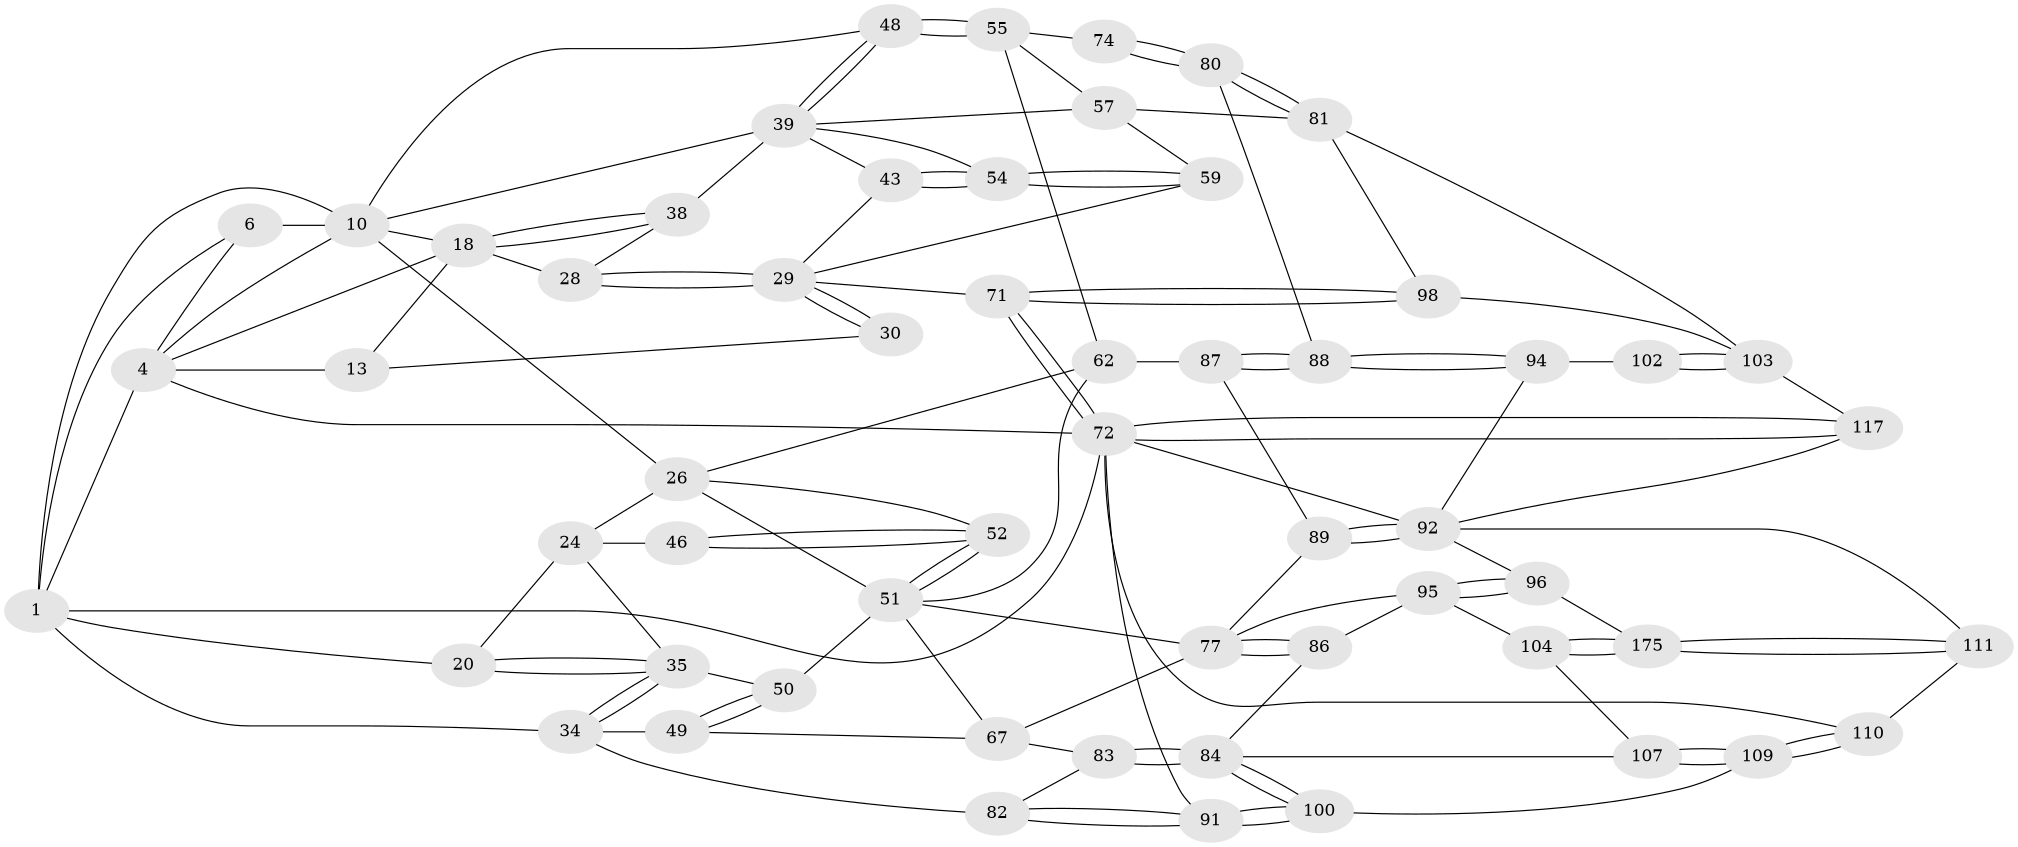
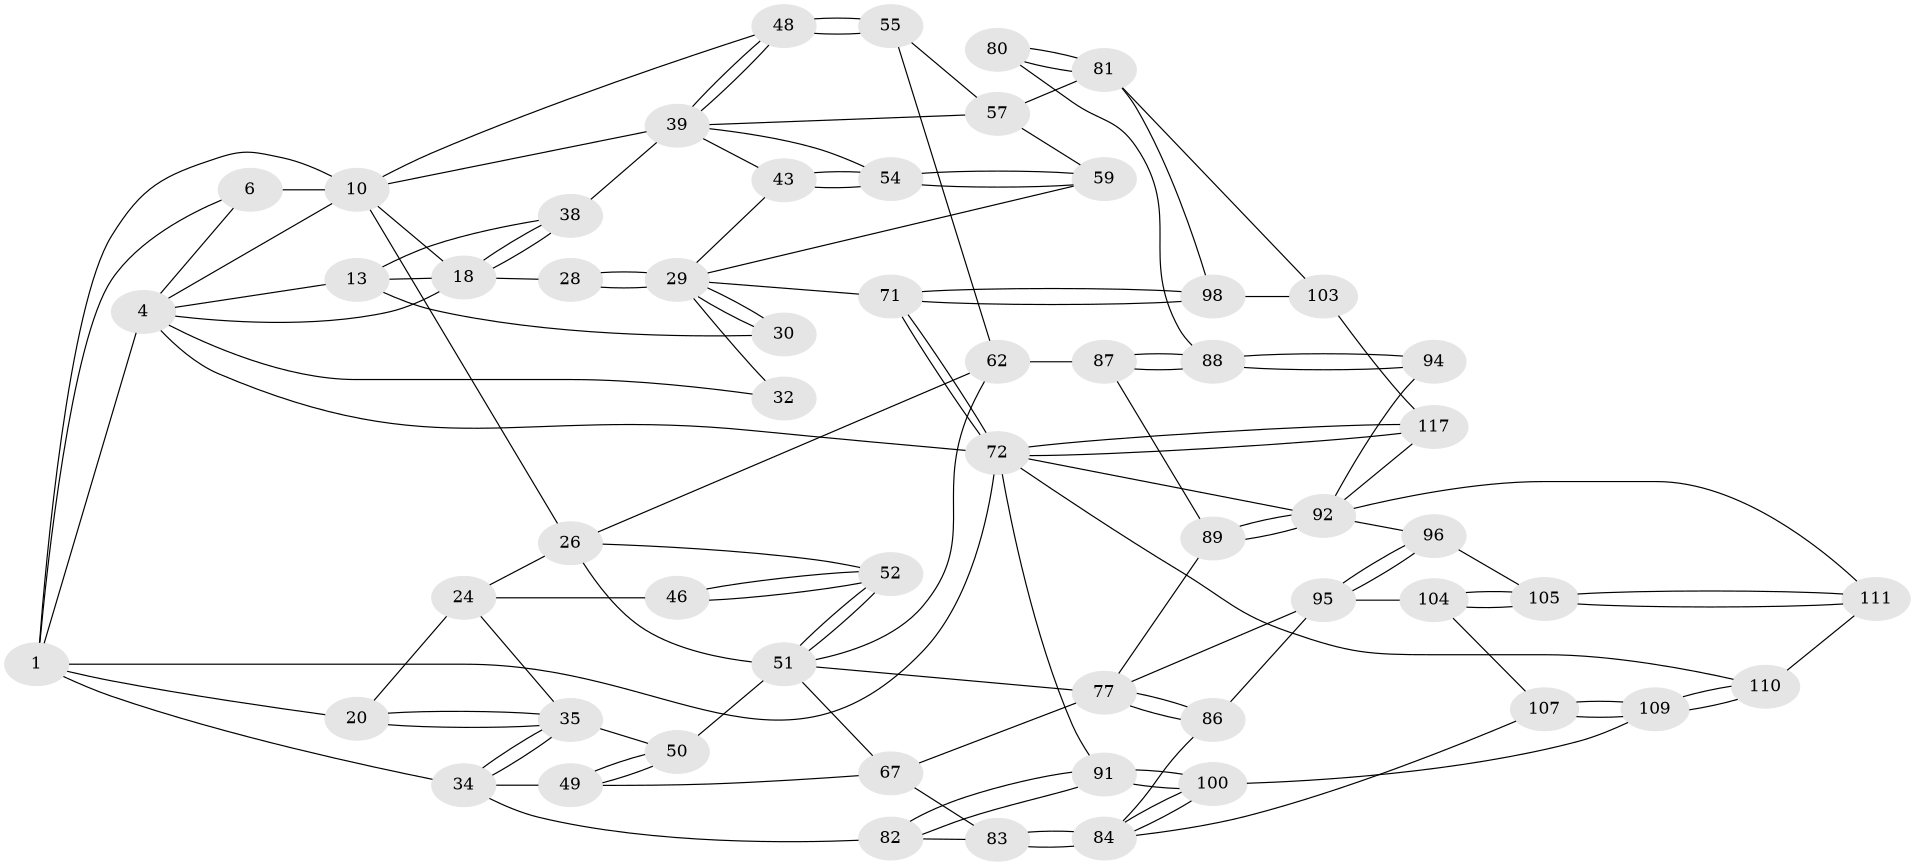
node "74": removed
edge "38" -- "28": now "38" -- "13"
node "102": removed
node "32": added
node "175": label "175" -> "105"
